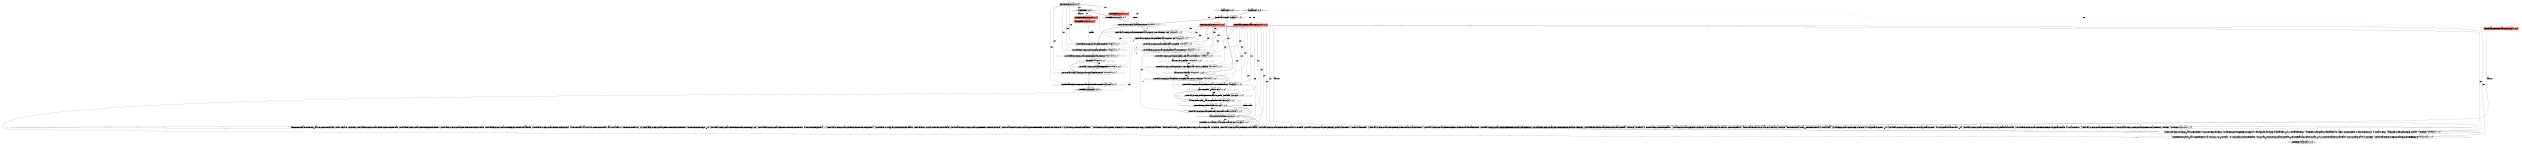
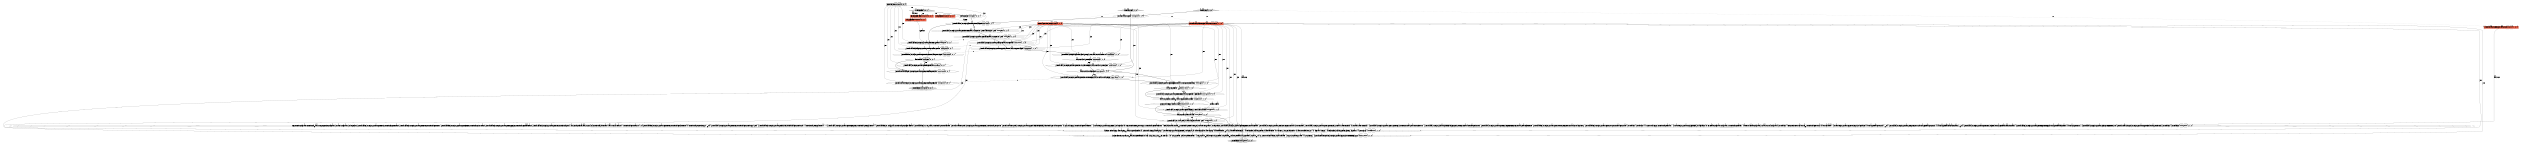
edge "JsonWriter json@@@2@@@['0', '0', '1']" -> "String objectID@@@2@@@['0', '0', '1']": now "saveObjectFiler['0', '0', '1']" -> "String objectID@@@2@@@['0', '0', '1']"
